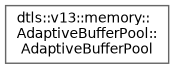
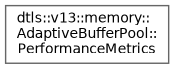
node "dtls::v13::memory:: AdaptiveBufferPool:: AdaptiveBufferPool": label "dtls::v13::memory:: AdaptiveBufferPool:: AdaptiveBufferPool" -> "dtls::v13::memory:: AdaptiveBufferPool:: PerformanceMetrics"
